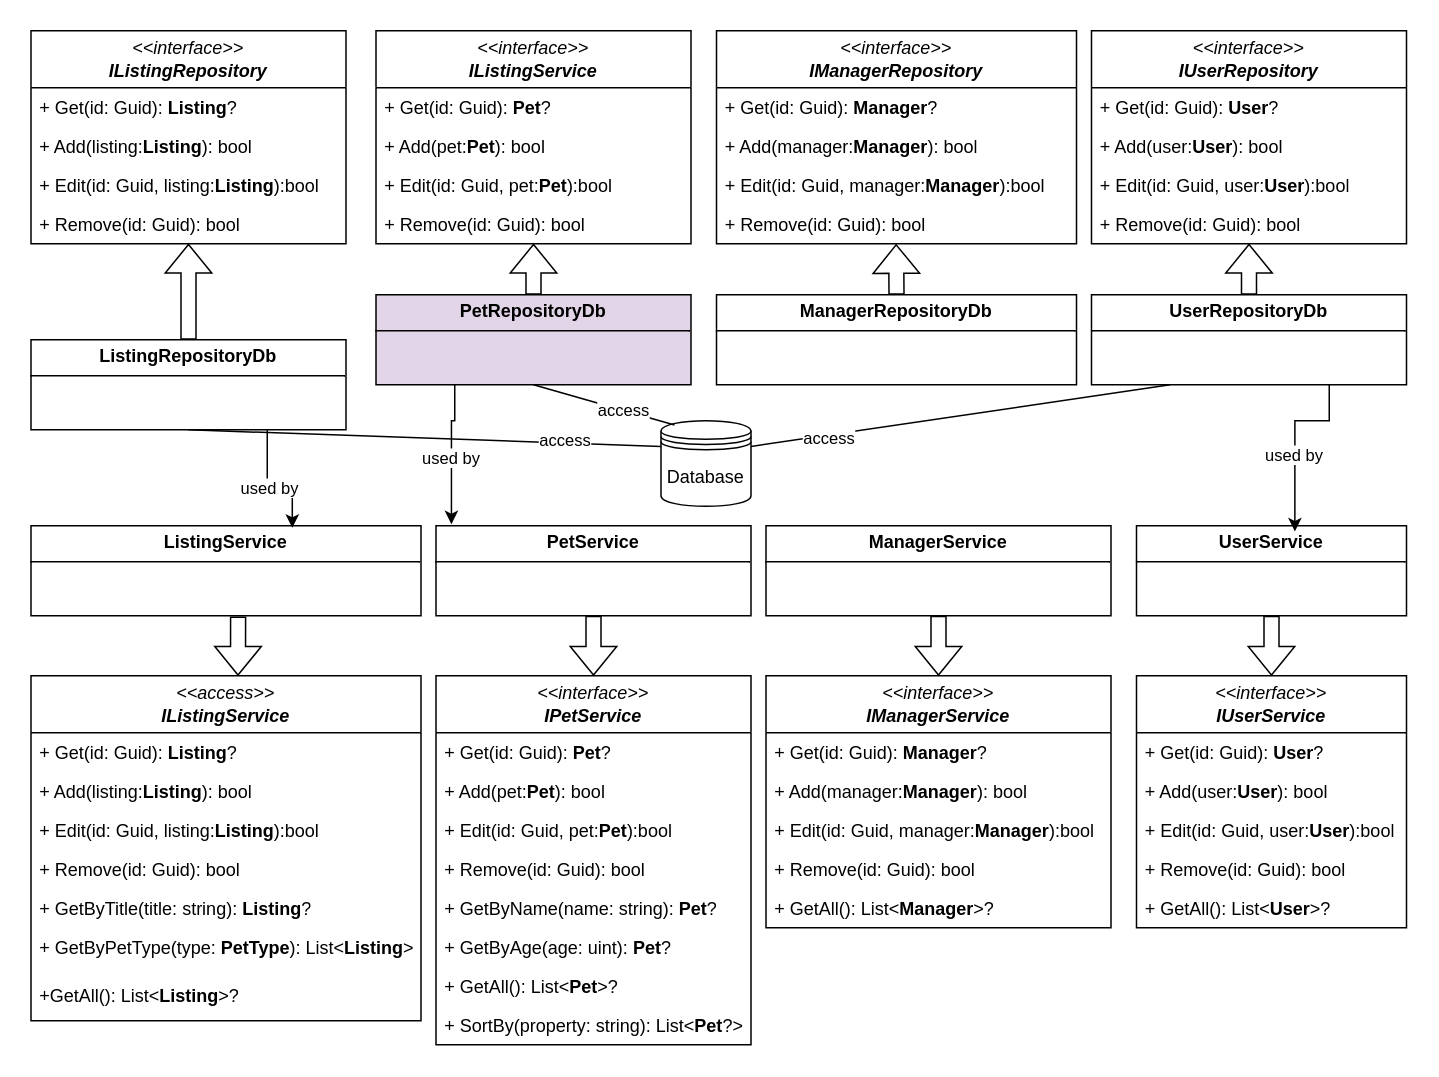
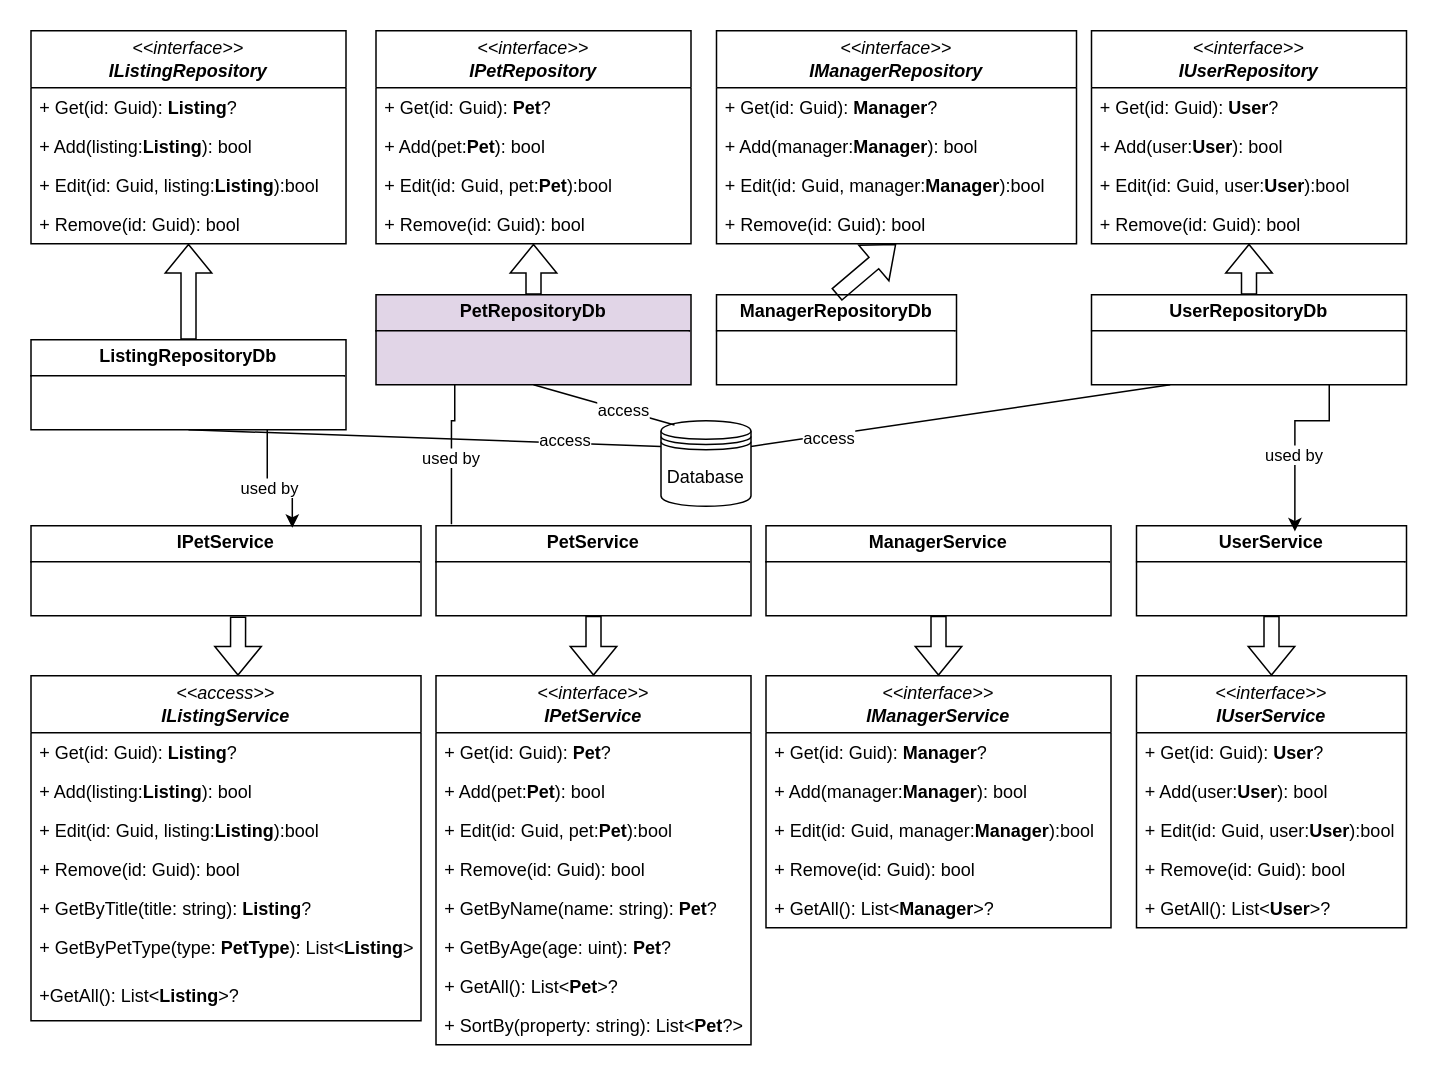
node "<<interface>> IListingService": label "<<interface>> IListingService" -> "<<interface>> IPetRepository"
node "ManagerRepositoryDb": size 360x90 -> 240x90
edge "PetRepositoryDb" -> "PetService": arrowhead classic -> none
node "ListingService": label "ListingService" -> "IPetService"
